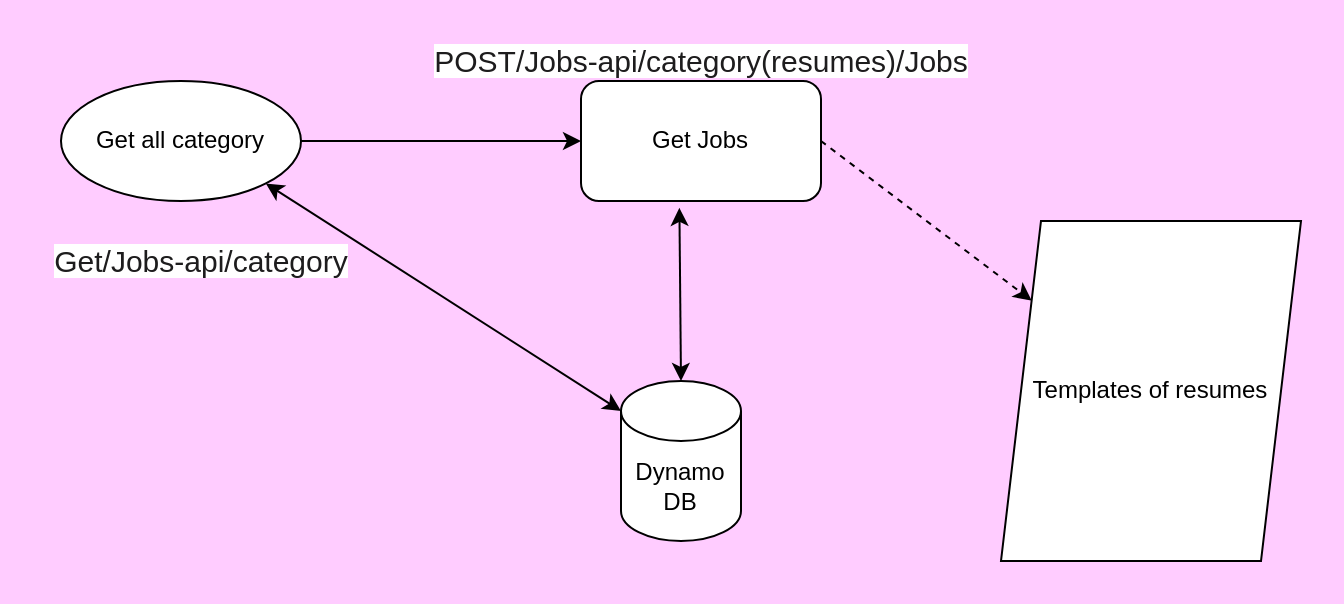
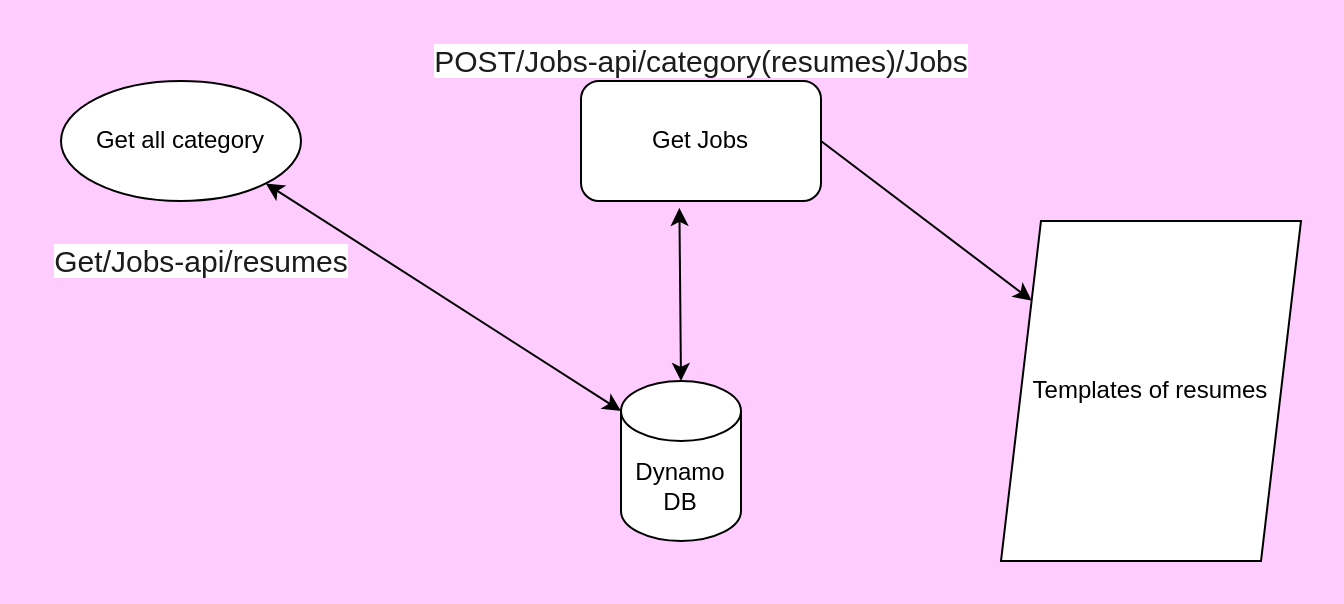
edge "Get all category" -> "Get Jobs": removed
edge "Get Jobs" -> "Templates of resumes": style dashed -> solid
node "Get/Jobs-api/category": label "Get/Jobs-api/category" -> "Get/Jobs-api/resumes"
